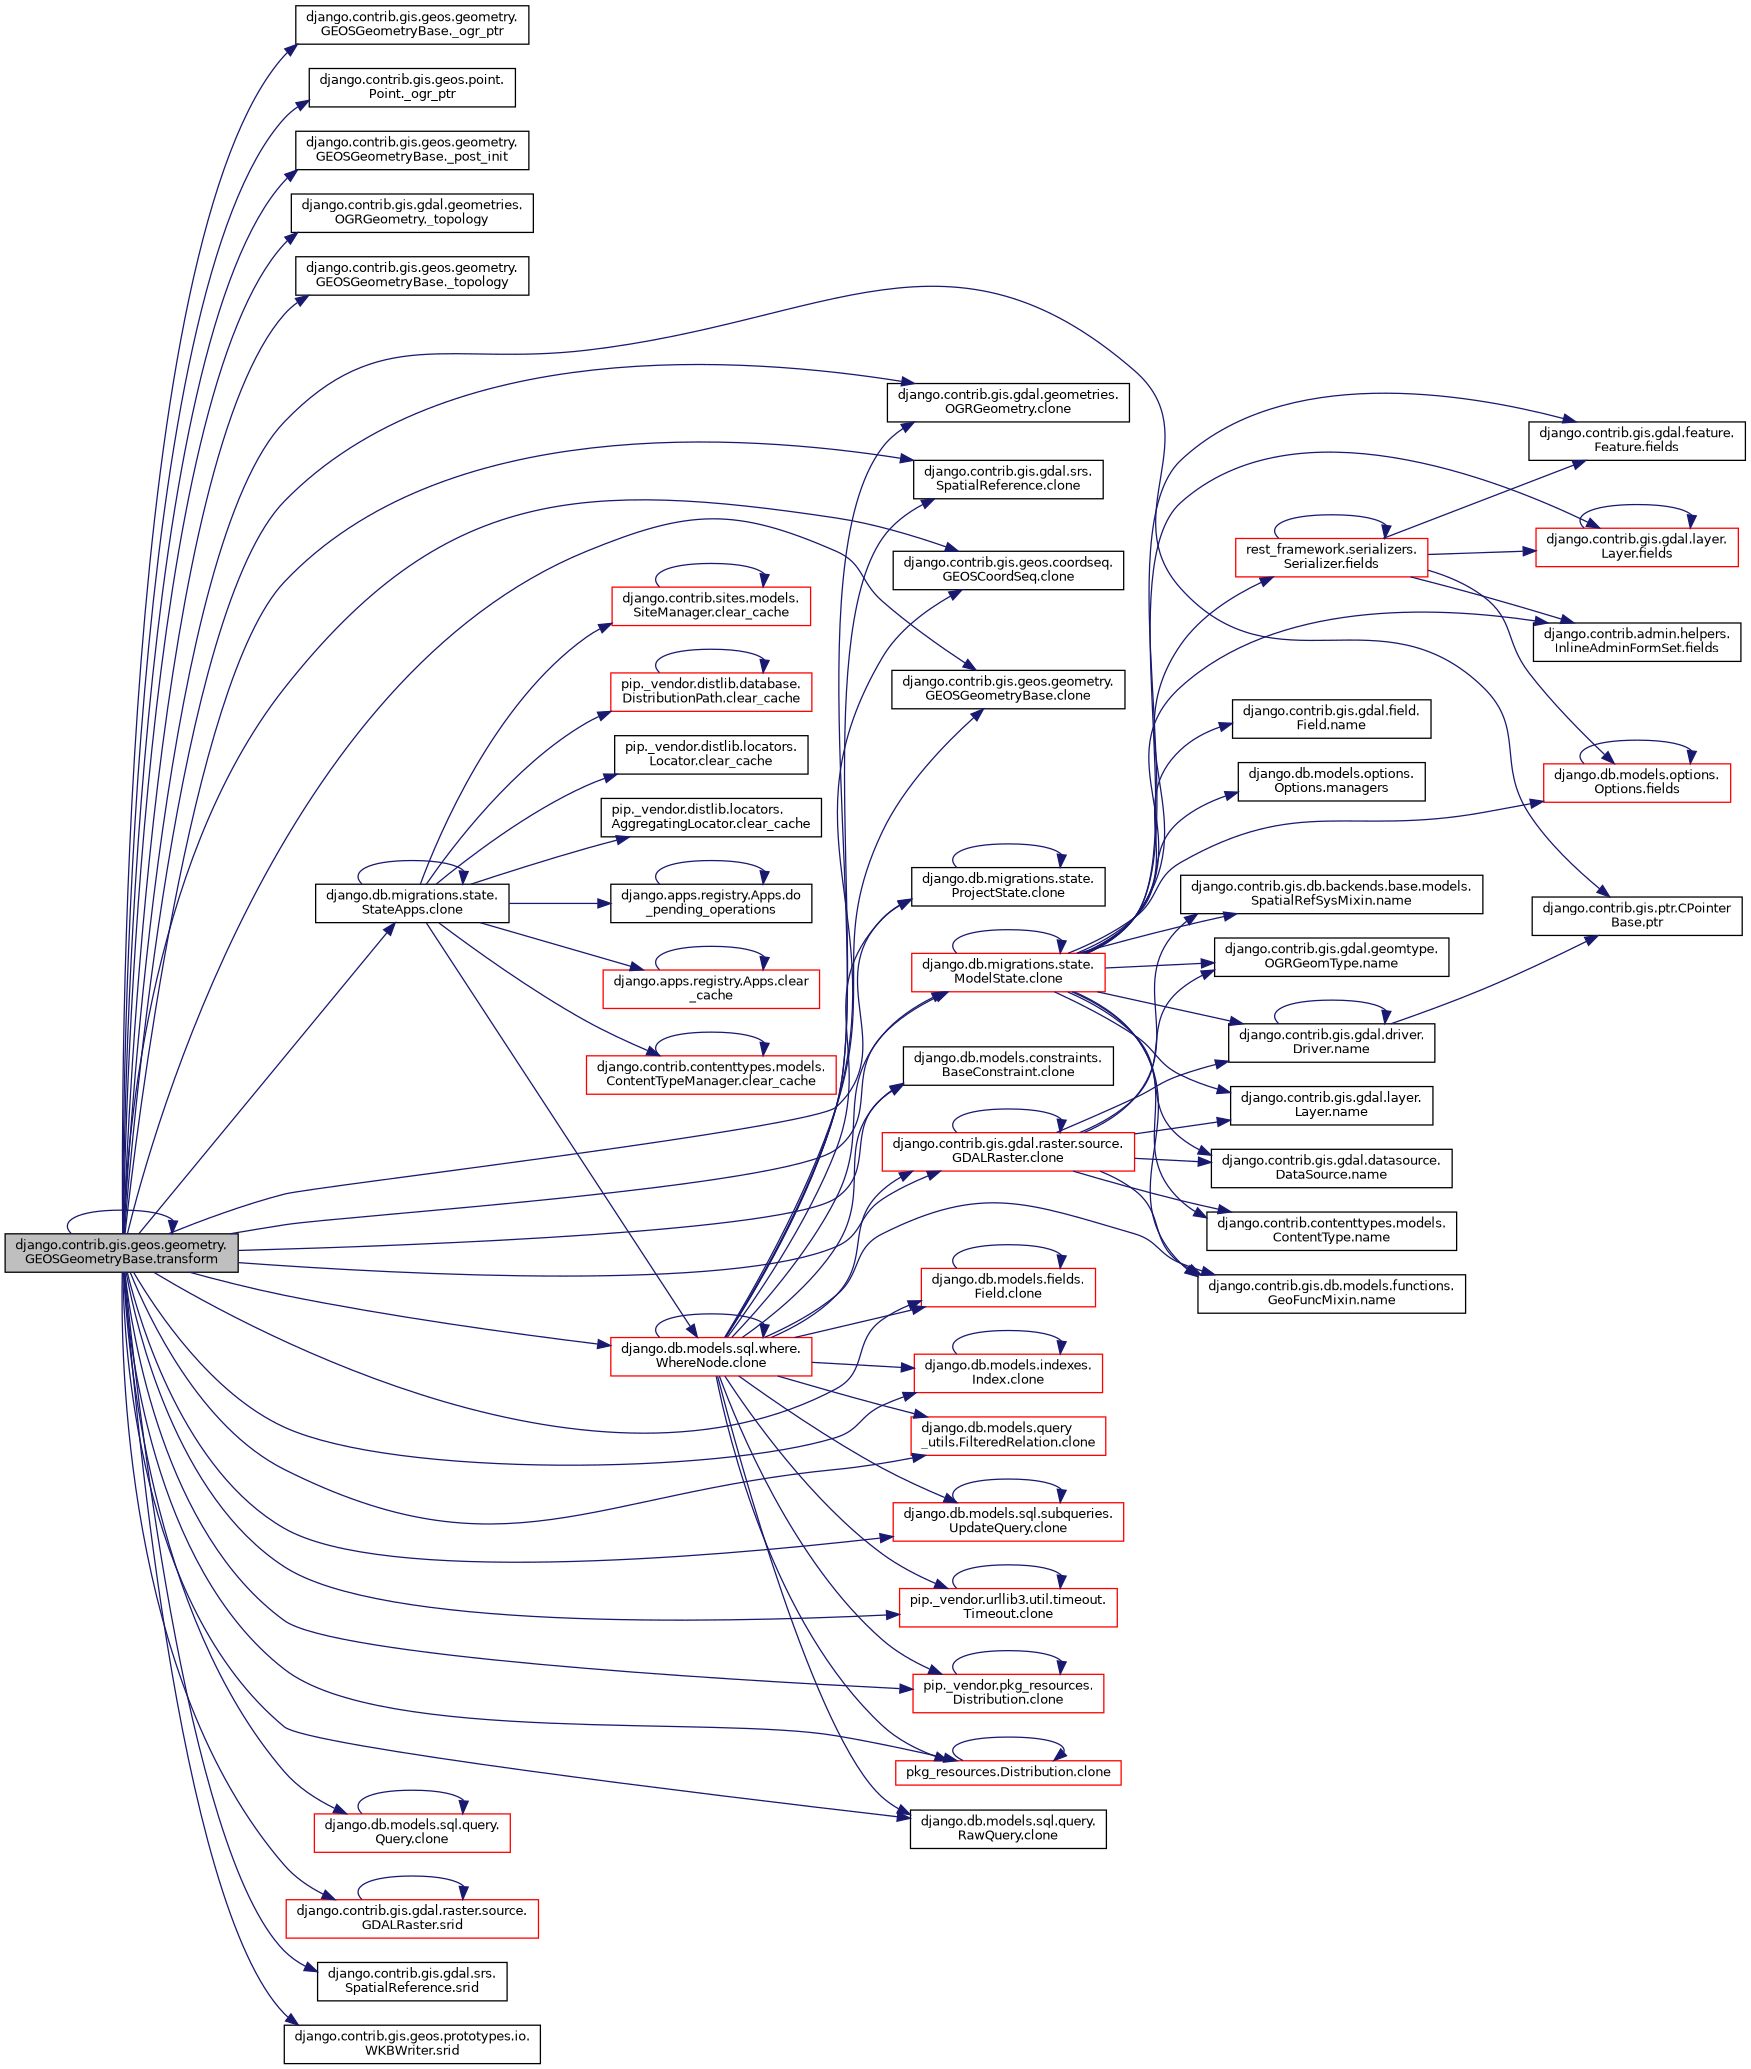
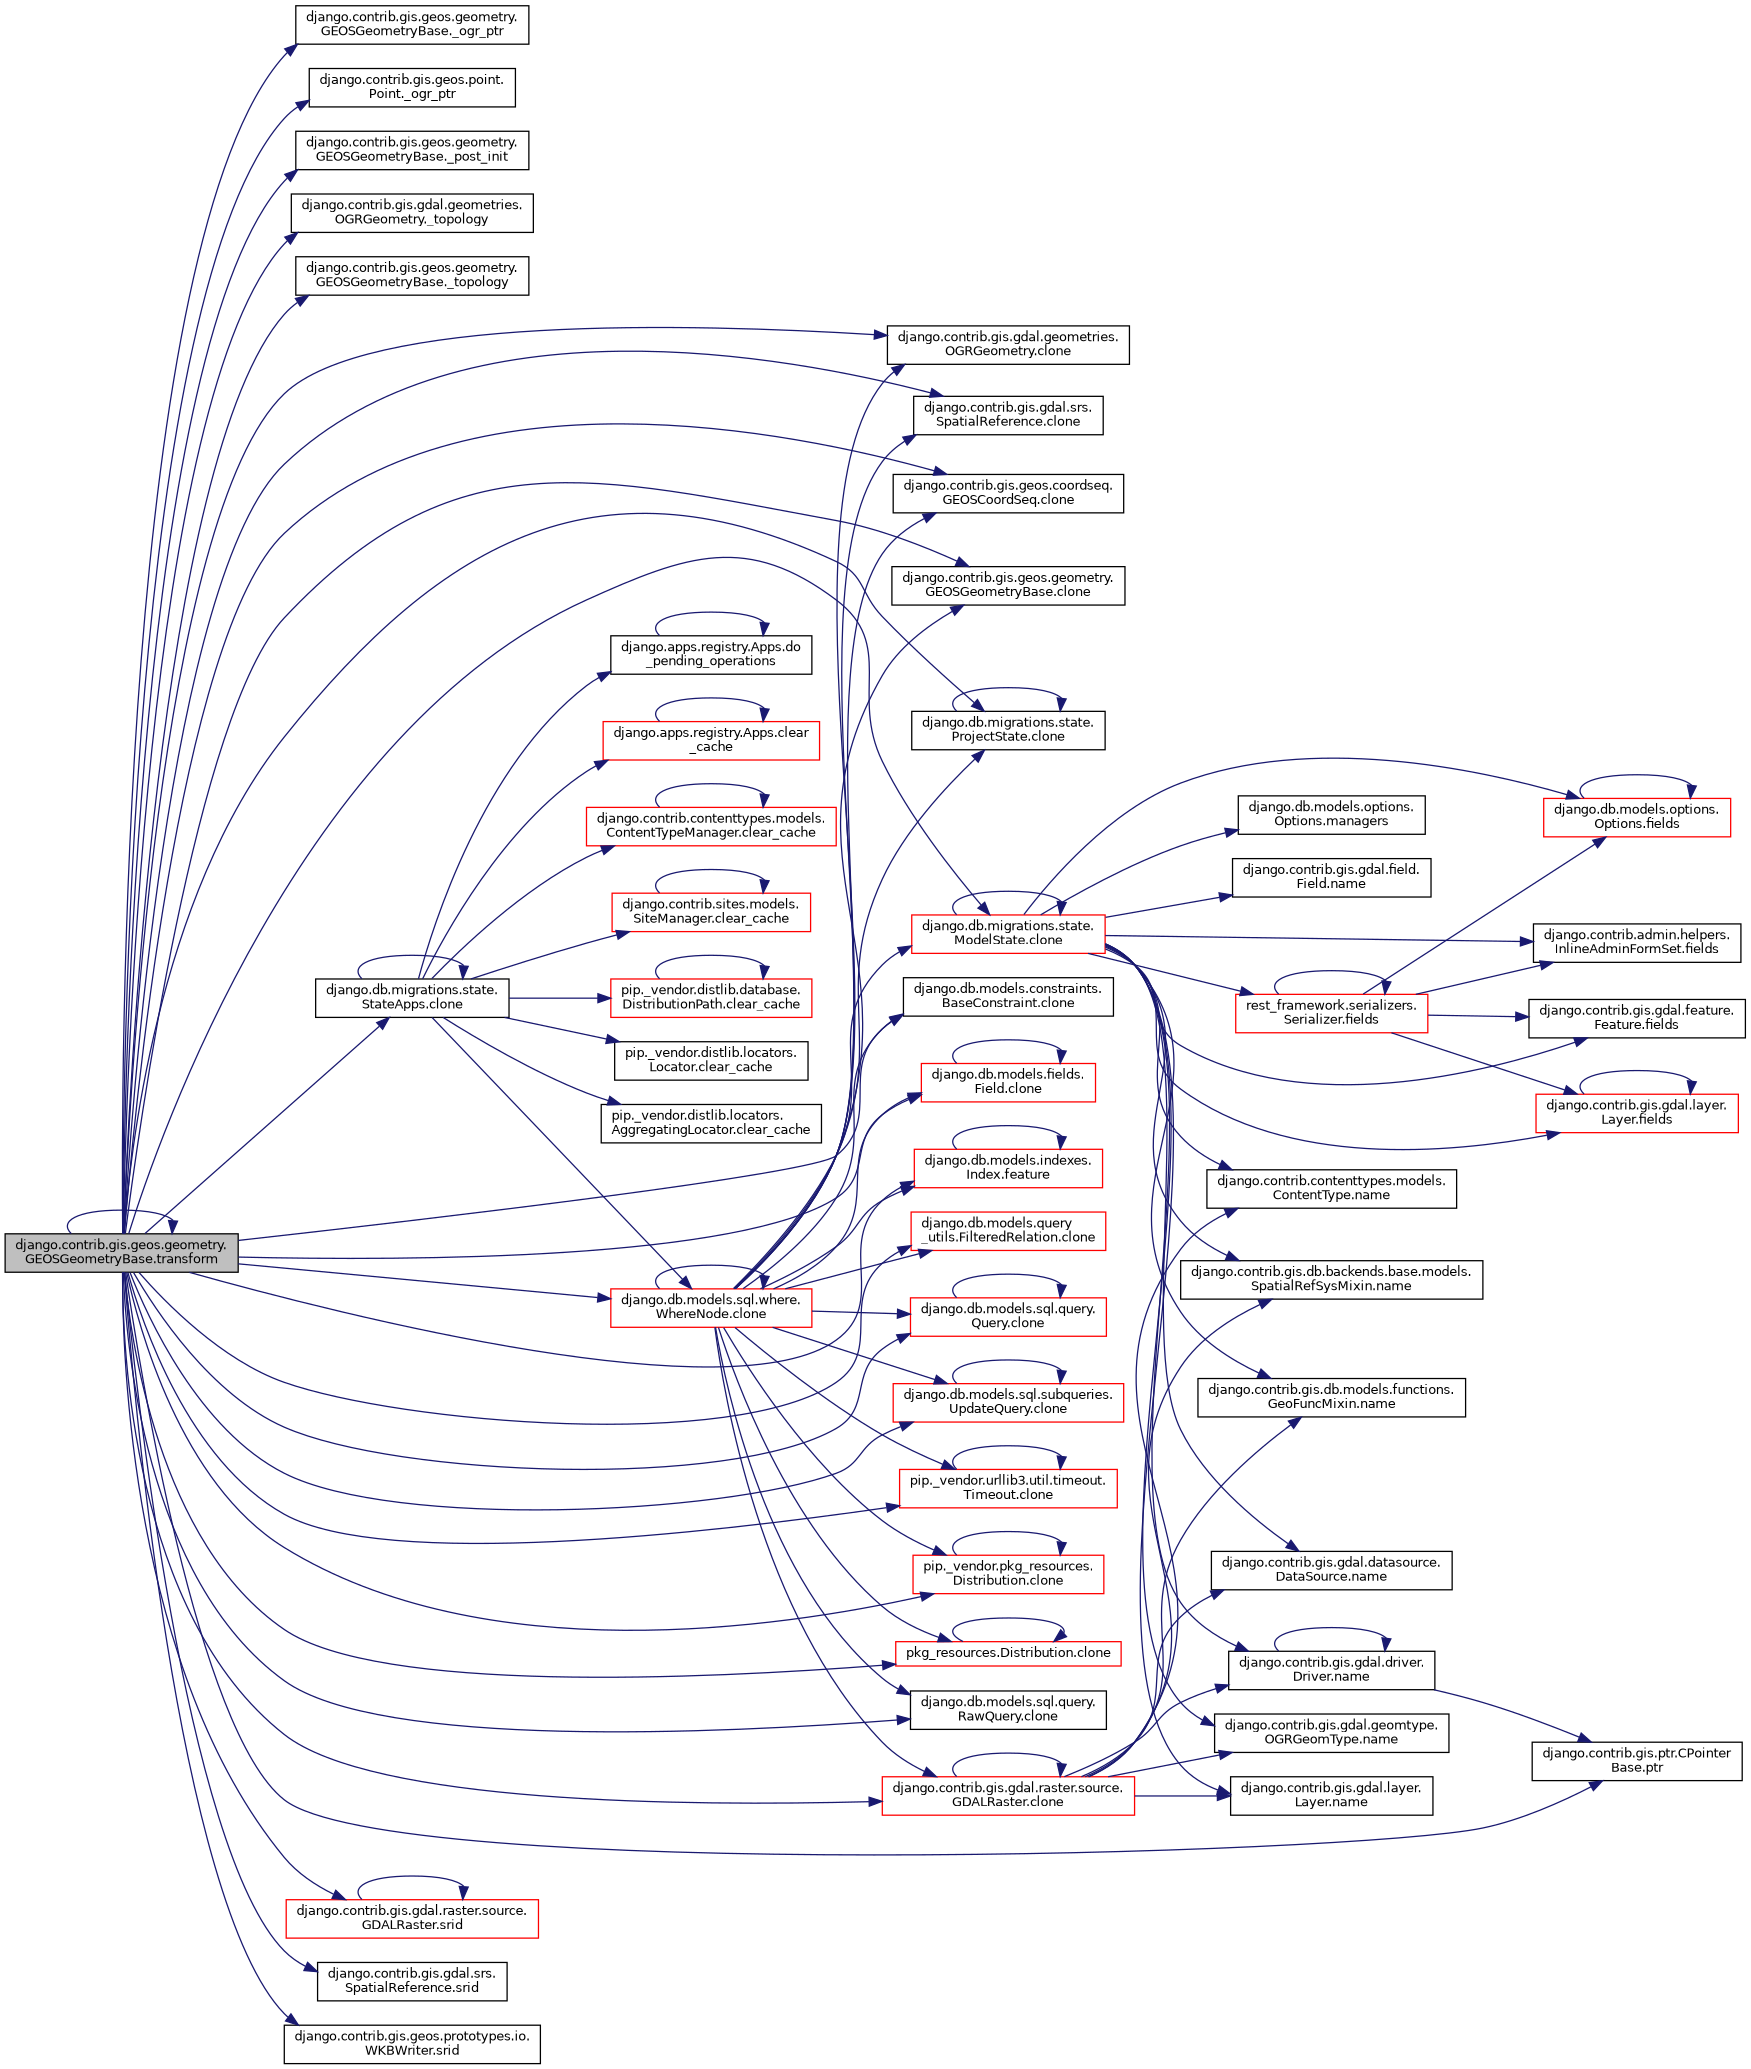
edge "django.db.models.sql.where. WhereNode.clone" -> "django.contrib.gis.db.models.functions. GeoFuncMixin.name": now "django.db.models.sql.where. WhereNode.clone" -> "django.db.models.sql.query. Query.clone"
node "django.db.models.indexes. Index.clone": label "django.db.models.indexes. Index.clone" -> "django.db.models.indexes. Index.feature"
